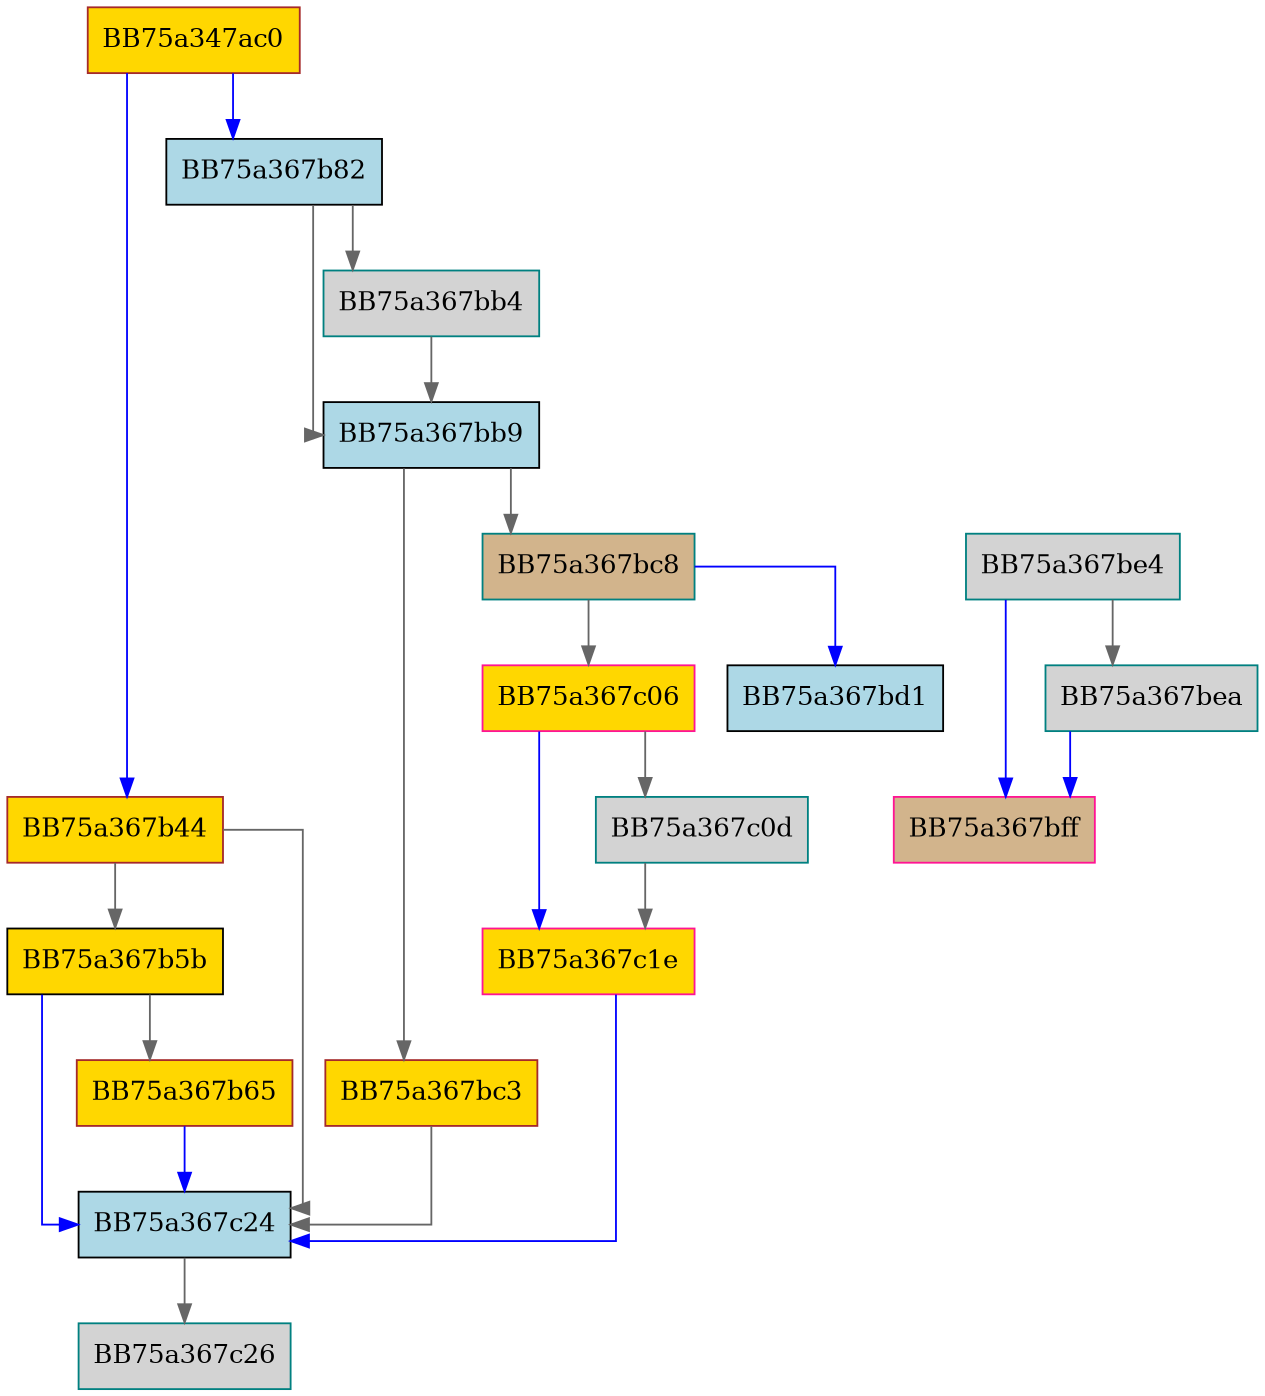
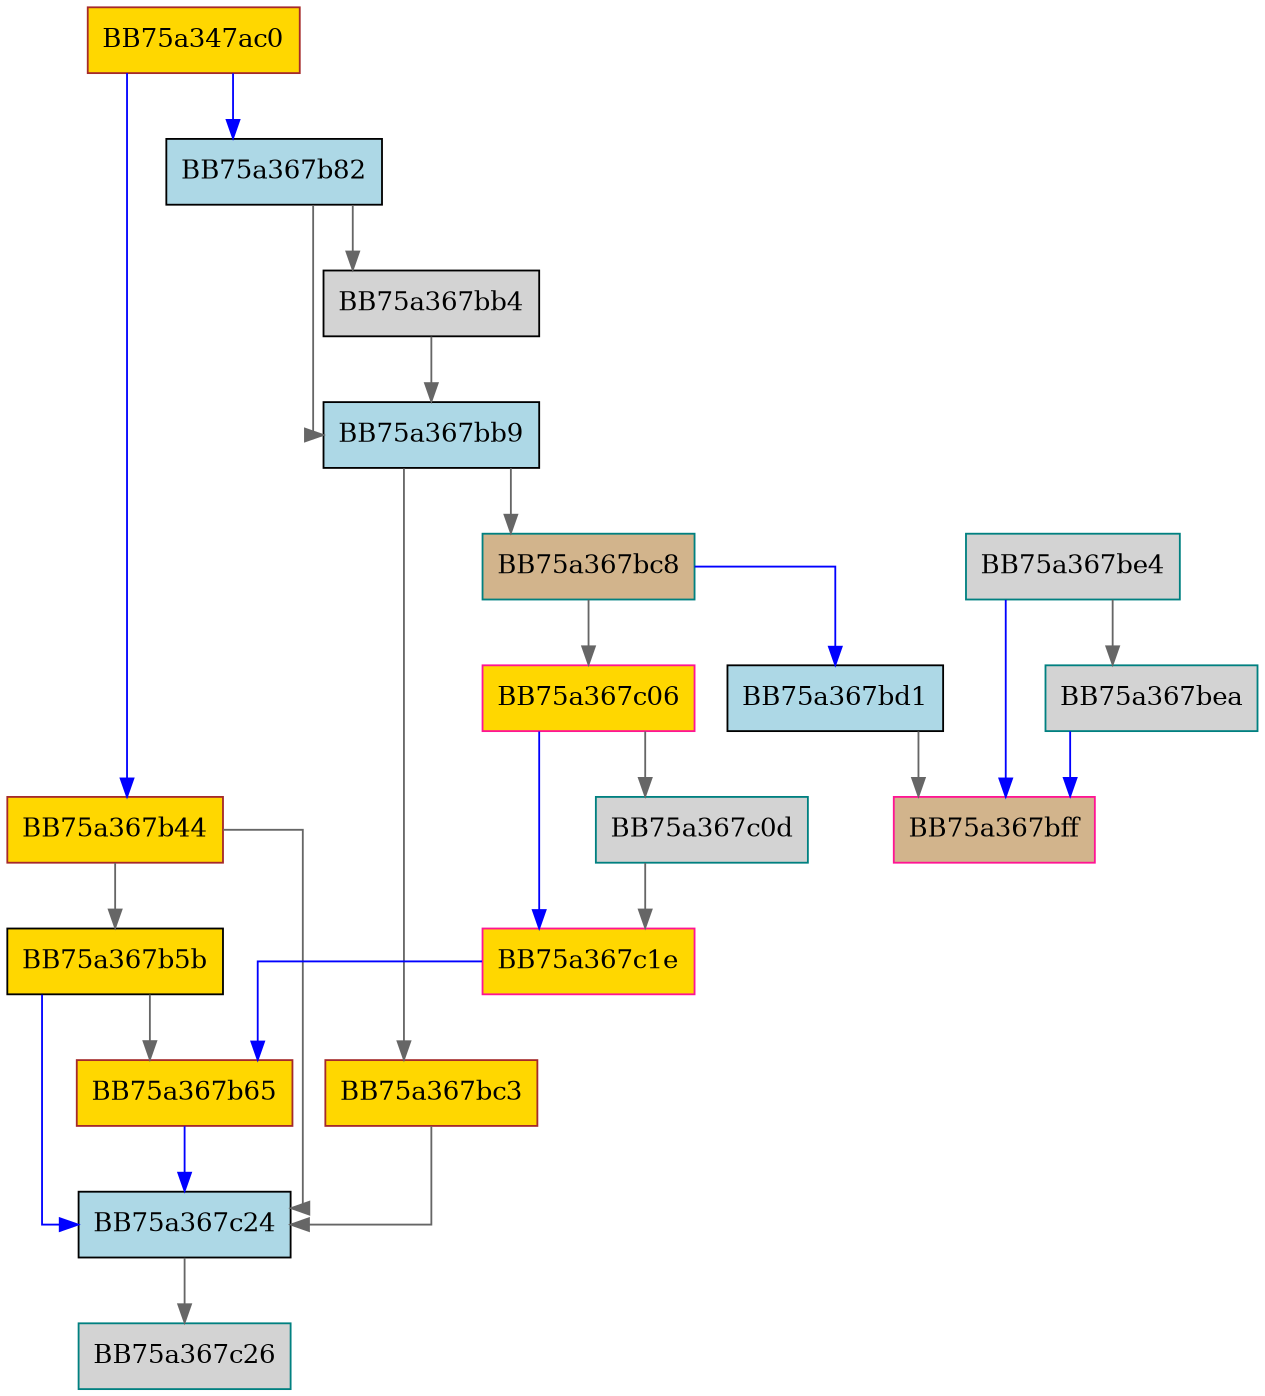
node "BB75a367bb4": color teal -> black
edge "BB75a367bd1" -> "BB75a367bff": added
edge "BB75a367c1e" -> "BB75a367c24": now "BB75a367c1e" -> "BB75a367b65"
